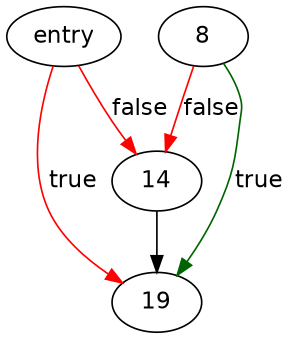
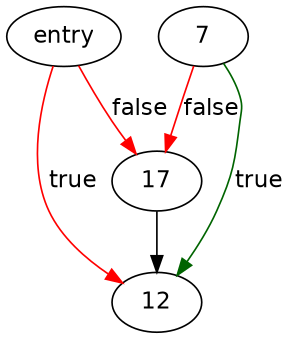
node "8": label "8" -> "7"
node "14": label "14" -> "17"
node "19": label "19" -> "12"
